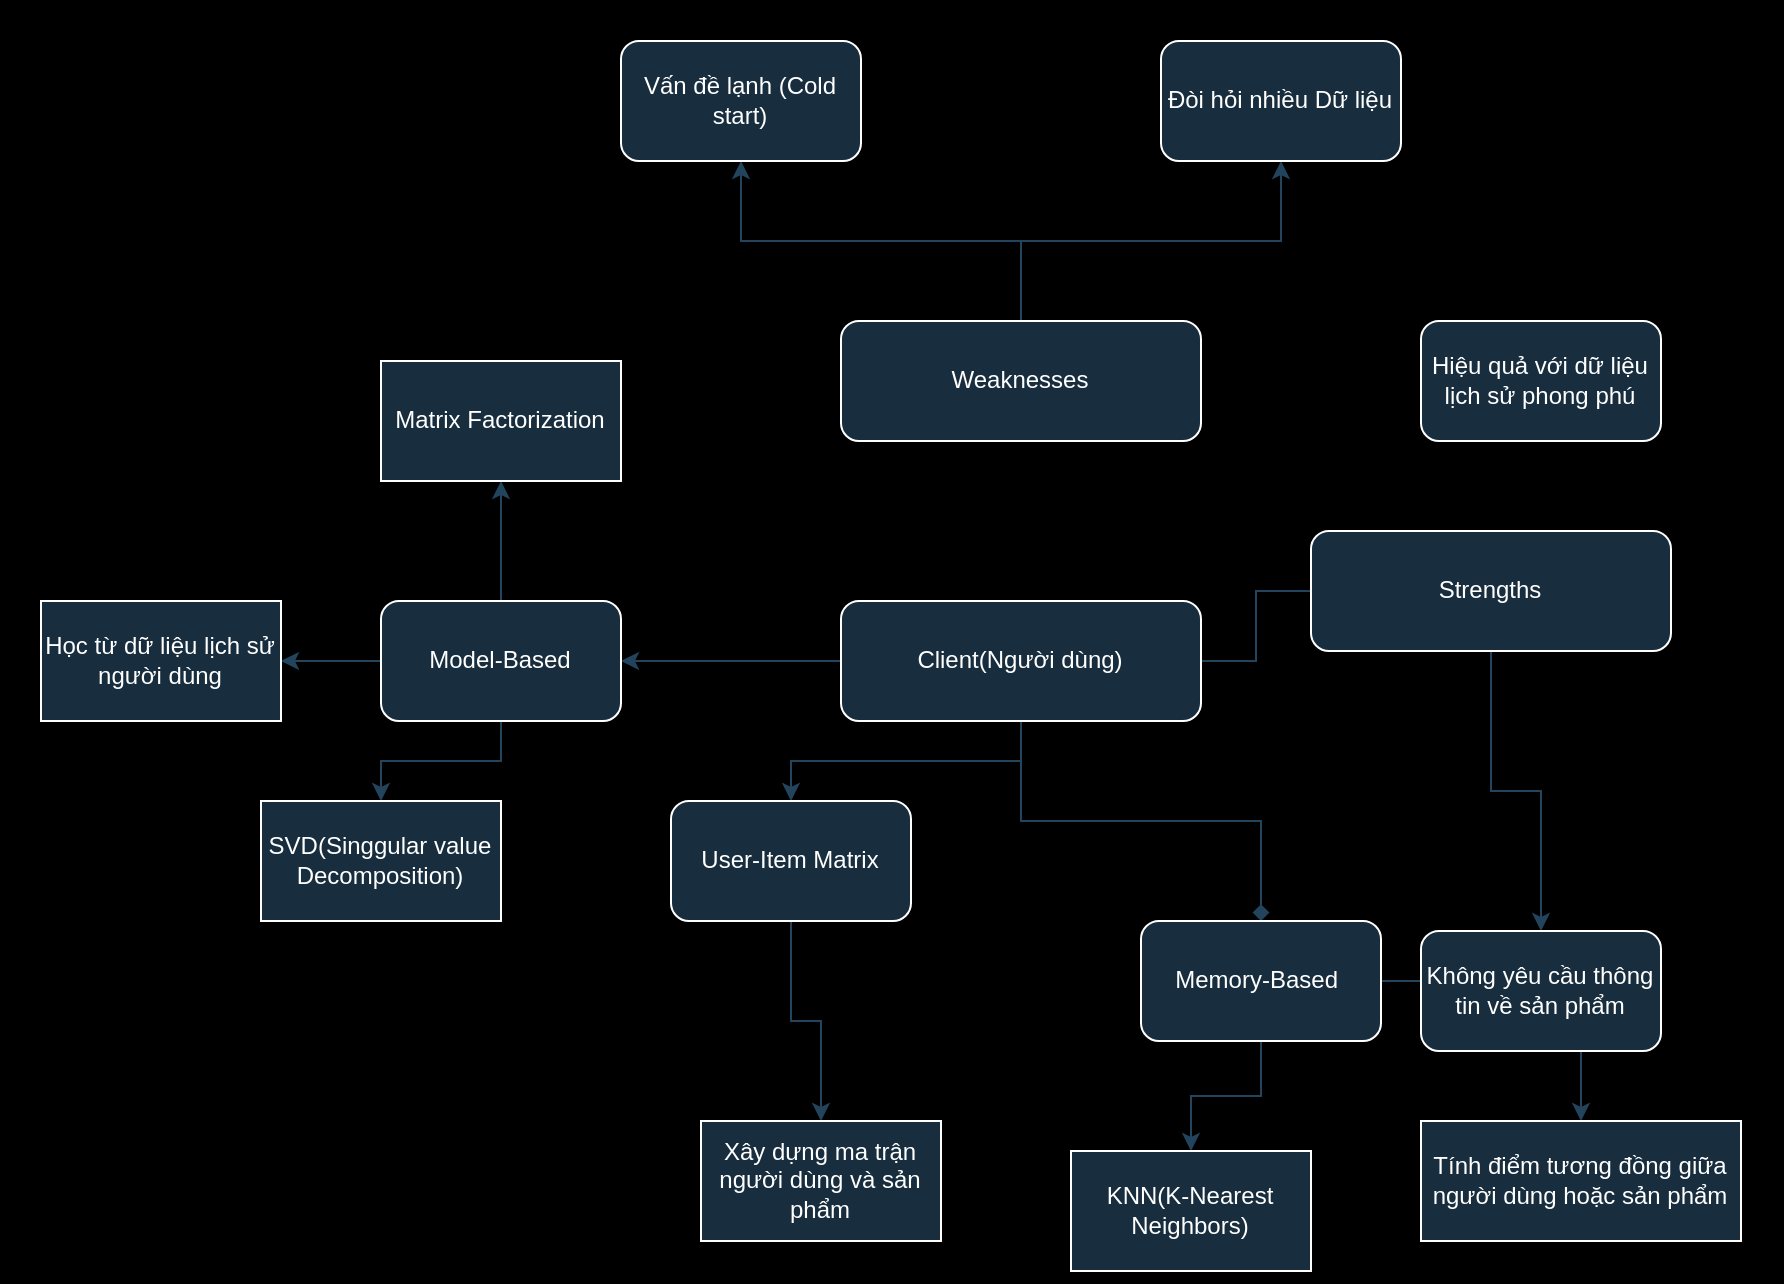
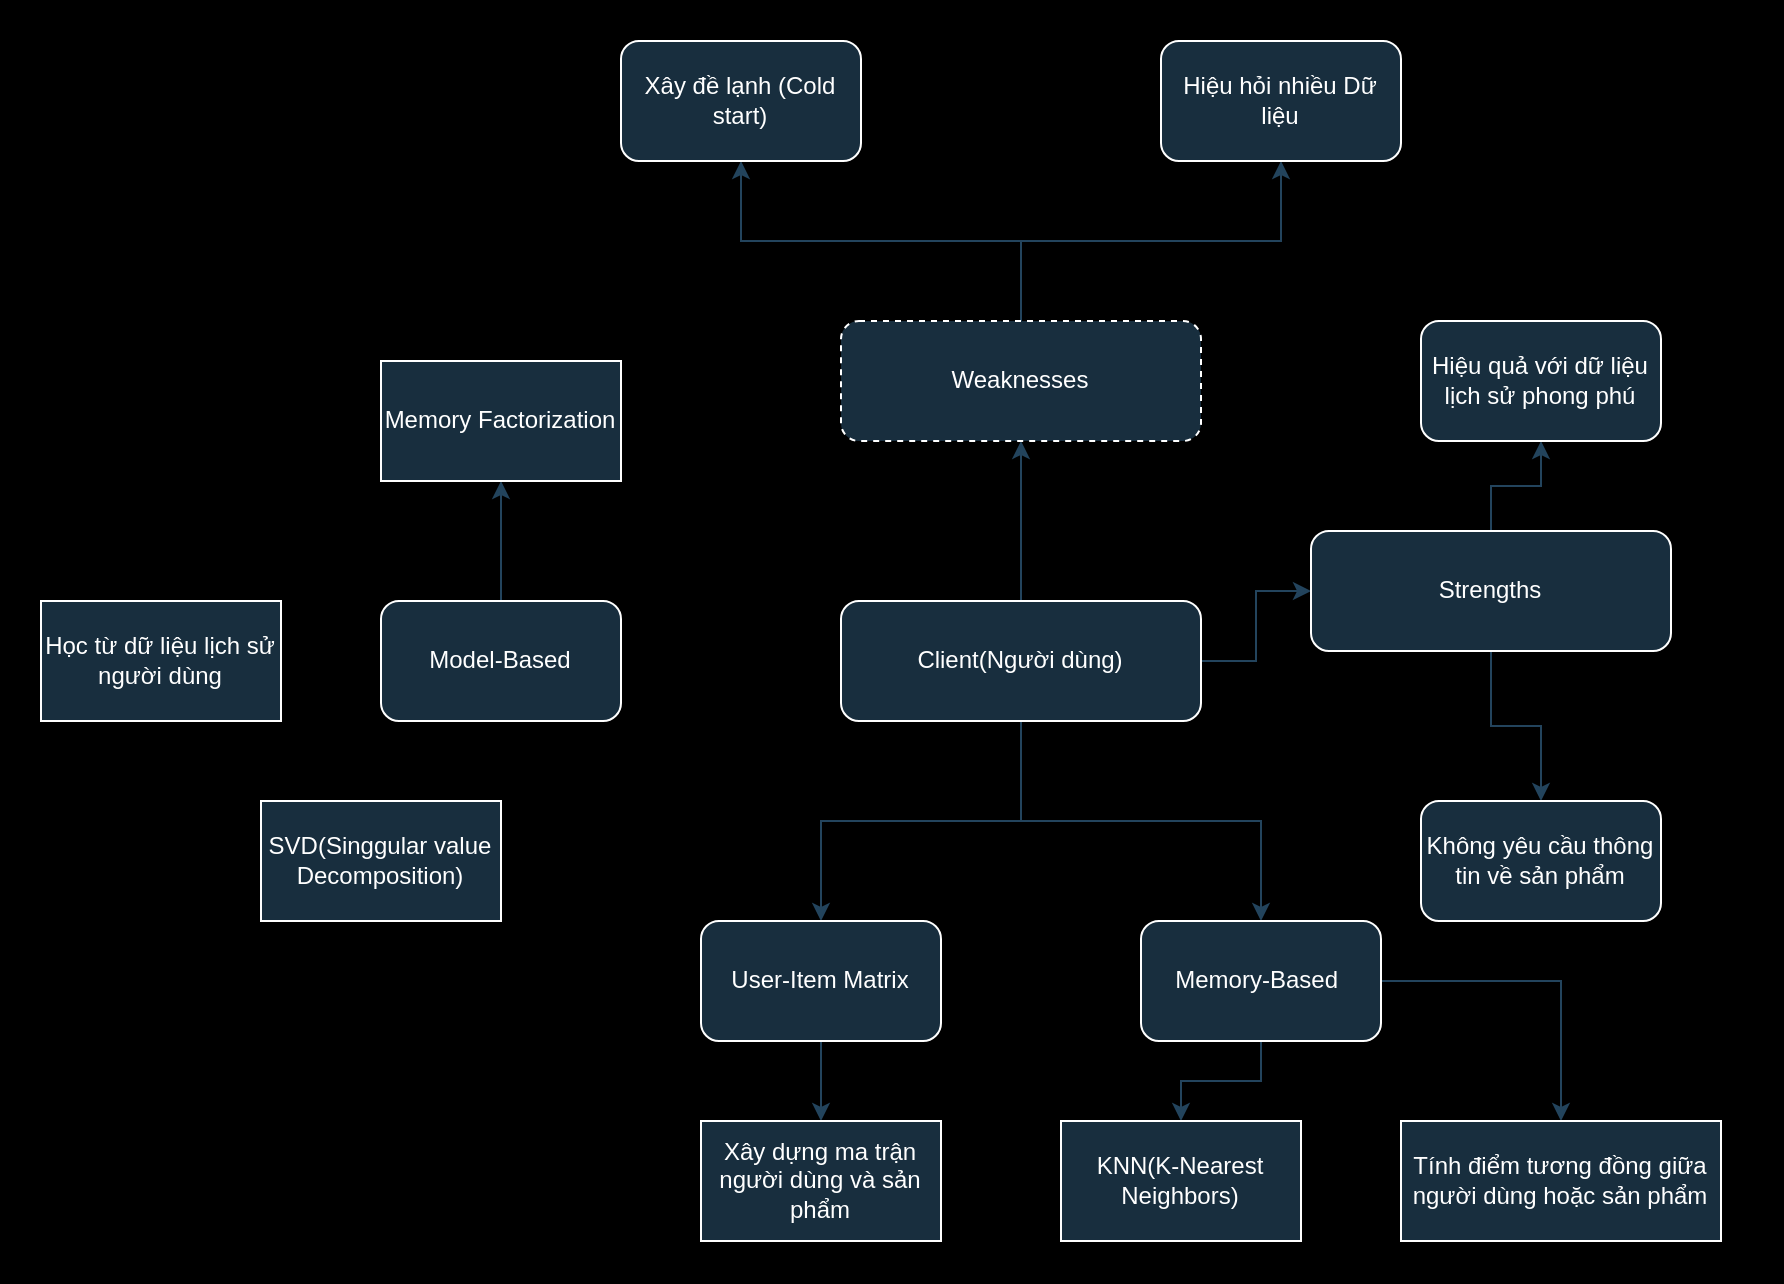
node "Vấn đề lạnh (Cold start)": label "Vấn đề lạnh (Cold start)" -> "Xây đề lạnh (Cold start)"
node "Đòi hỏi nhiều Dữ liệu": label "Đòi hỏi nhiều Dữ liệu" -> "Hiệu hỏi nhiều Dữ liệu"
node "Weaknesses": style solid -> dashed
node "Matrix Factorization": label "Matrix Factorization" -> "Memory Factorization"
edge "Strengths" -> "Hiệu quả với dữ liệu lịch sử phong phú": added
edge "Client(Người dùng)" -> "Weaknesses": added
edge "Strengths" -- "Client(Người dùng)": arrowhead none -> classic
edge "Model-Based" -> "Học từ dữ liệu lịch sử người dùng": removed
edge "Client(Người dùng)" -> "Model-Based": removed
edge "Model-Based" -> "SVD(Singgular value Decomposition)": removed
node "User-Item Matrix": moved (791, 861) -> (821, 981)
edge "Client(Người dùng)" -> "Memory-Based": arrowhead diamond -> classic
node "Không yêu cầu thông tin về sản phẩm": moved (1541, 991) -> (1541, 861)
node "Tính điểm tương đồng giữa người dùng hoặc sản phẩm": moved (1581, 1181) -> (1561, 1181)
node "KNN(K-Nearest Neighbors)": moved (1191, 1211) -> (1181, 1181)
